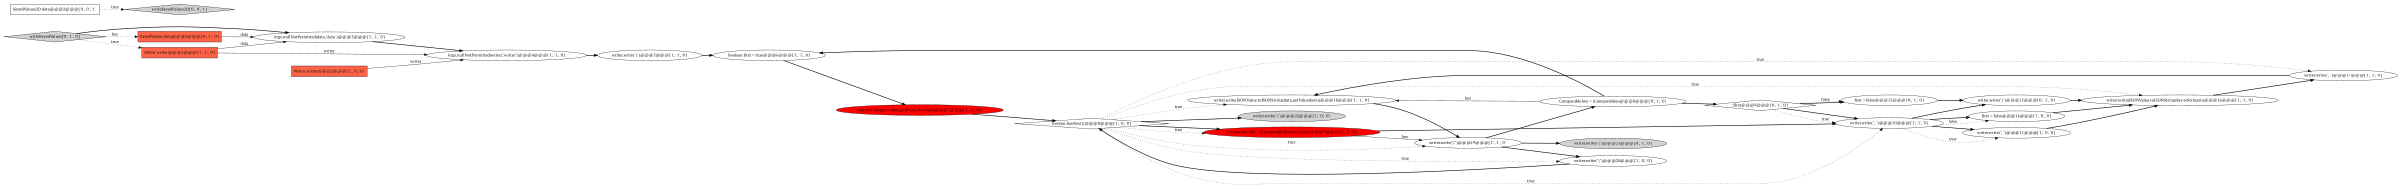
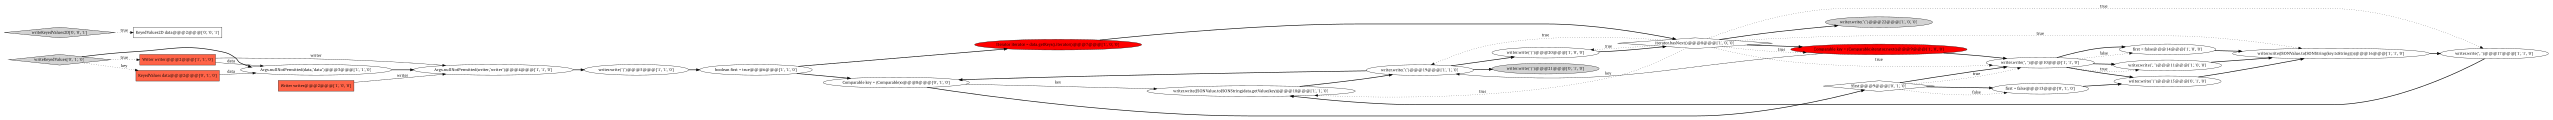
edge "KeyedValues2D data@@@2@@@['0', '0', '1']" -> "writeKeyedValues2D['0', '0', '1']": reversed
edge "Comparable key = (Comparable)o@@@8@@@['0', '1', '0']" -> "boolean first = true@@@6@@@['1', '1', '0']": reversed
